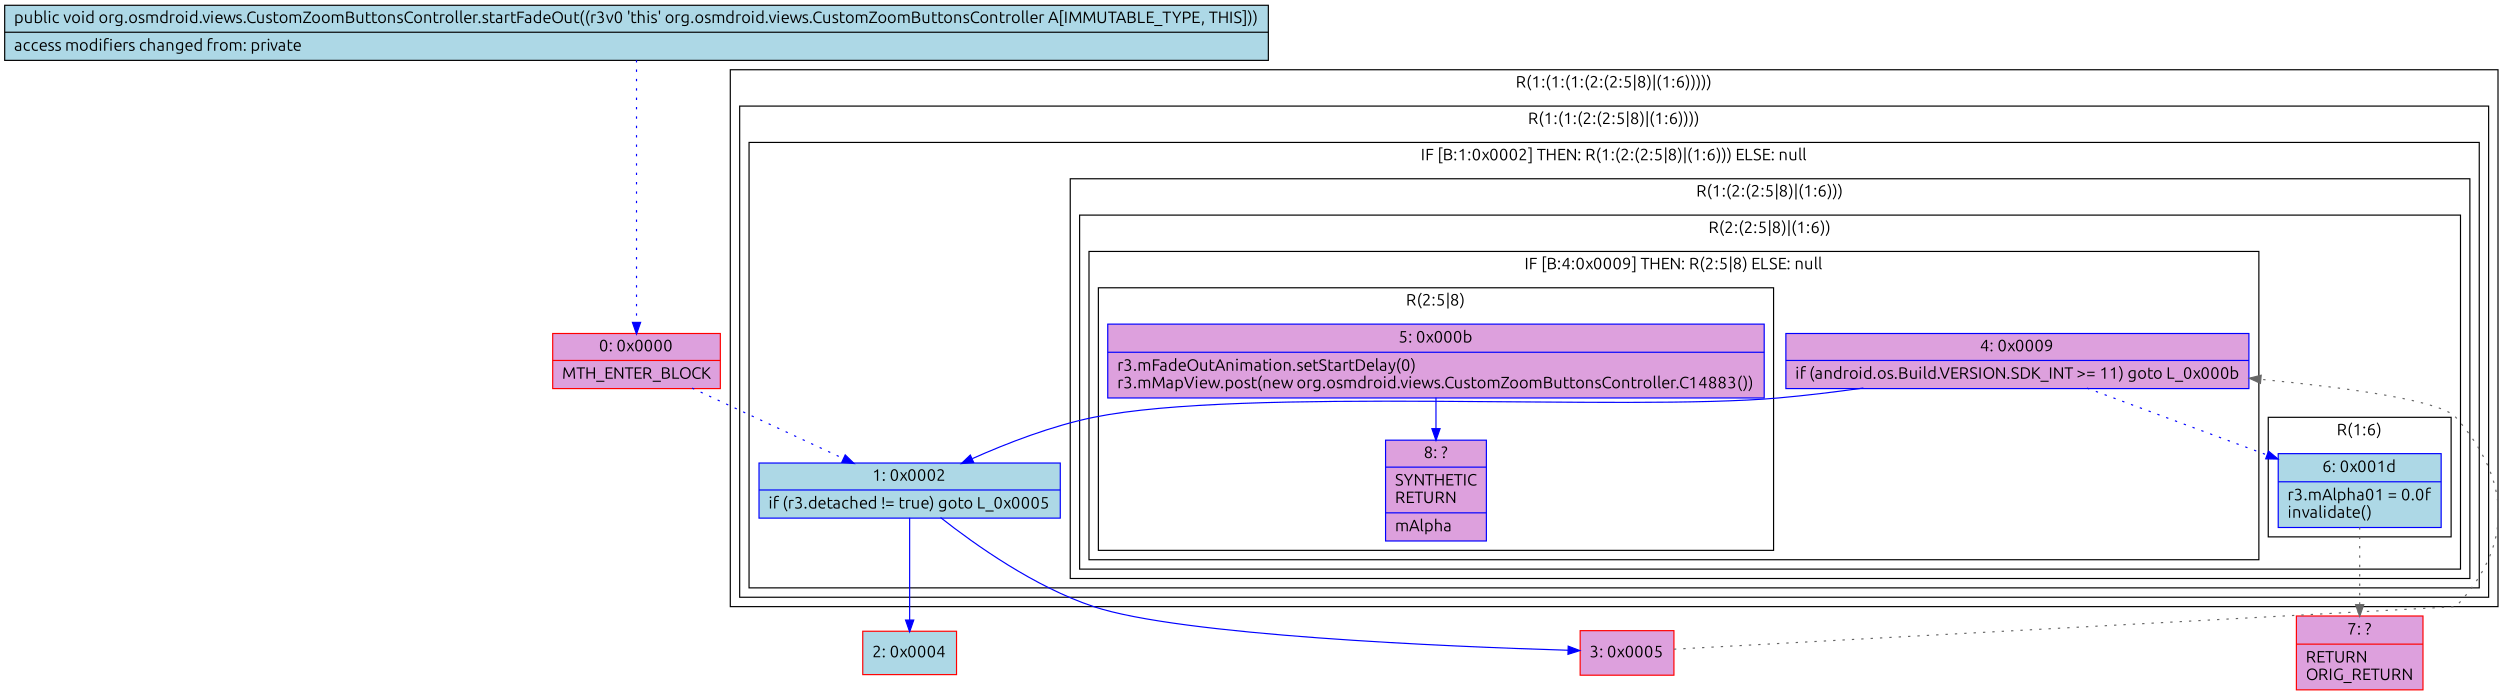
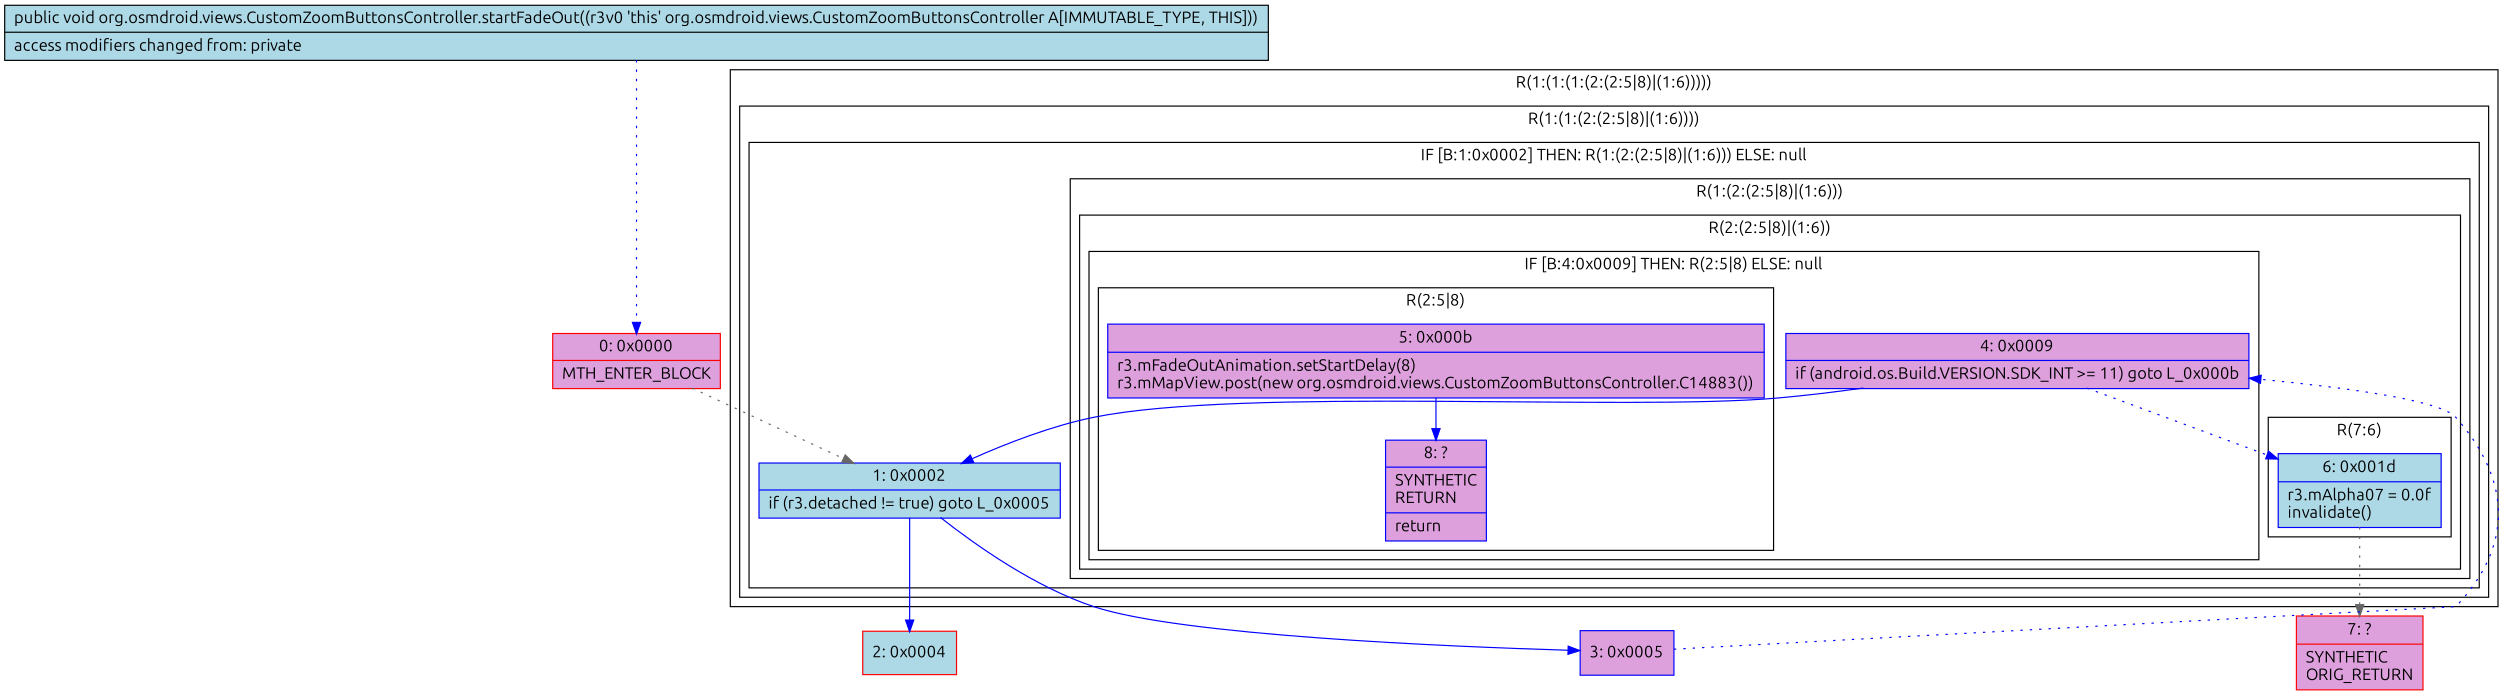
node "5: 0x000b": text "r3.mFadeOutAnimation.setStartDelay(0)" -> "r3.mFadeOutAnimation.setStartDelay(8)"
edge "0: 0x0000" -> "1: 0x0002": color blue -> gray40
cluster "R(1:6)": label "R(1:6)" -> "R(7:6)"
node "6: 0x001d": text "r3.mAlpha01 = 0.0f" -> "r3.mAlpha07 = 0.0f"
node "8: ?": text "mAlpha" -> "return"
edge "3: 0x0005" -> "4: 0x0009": color gray40 -> blue
node "3: 0x0005": color red -> blue
node "7: ?": text "RETURN" -> "SYNTHETIC"
